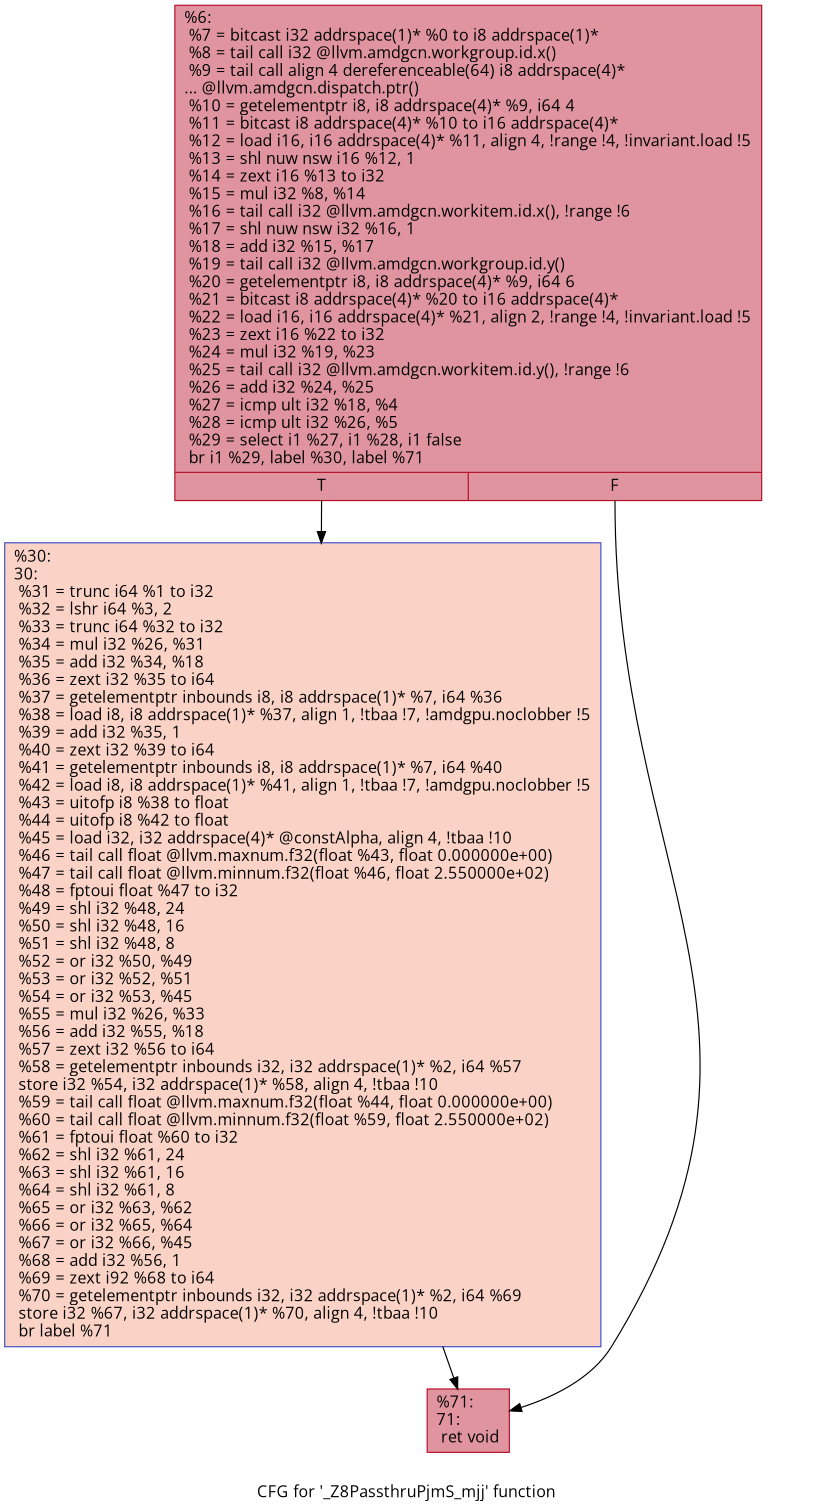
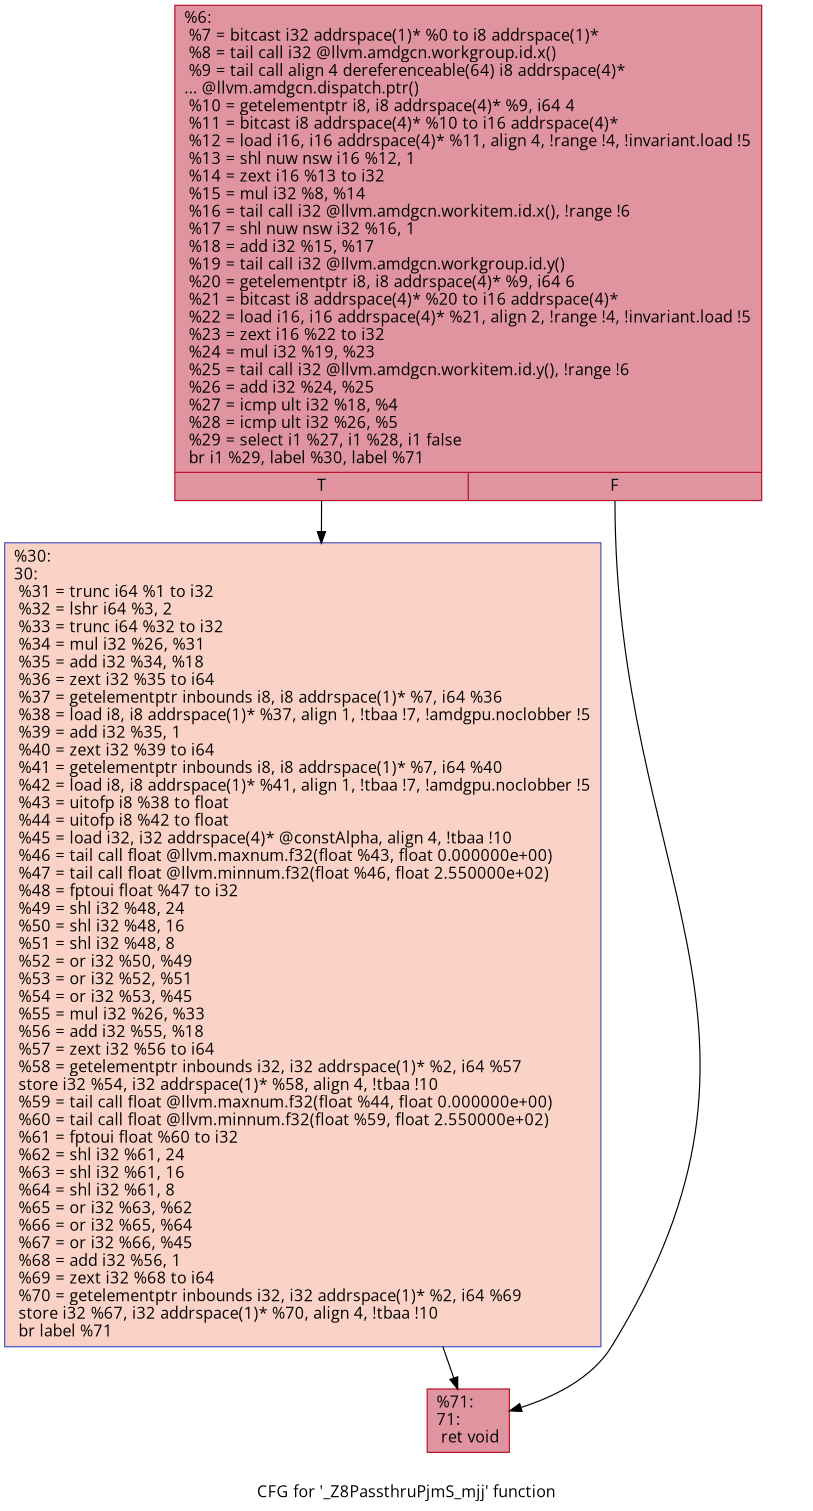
node "%30:": text "%69 = zext i92 %68 to i64" -> "%69 = zext i32 %68 to i64"
